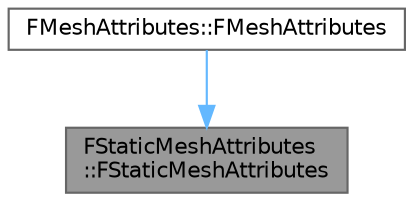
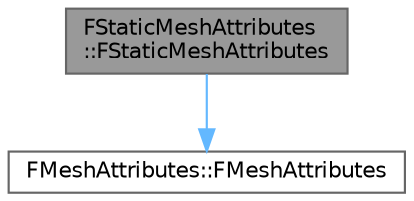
edge "FMeshAttributes::FMeshAttributes" -> "FStaticMeshAttributes ::FStaticMeshAttributes": reversed
